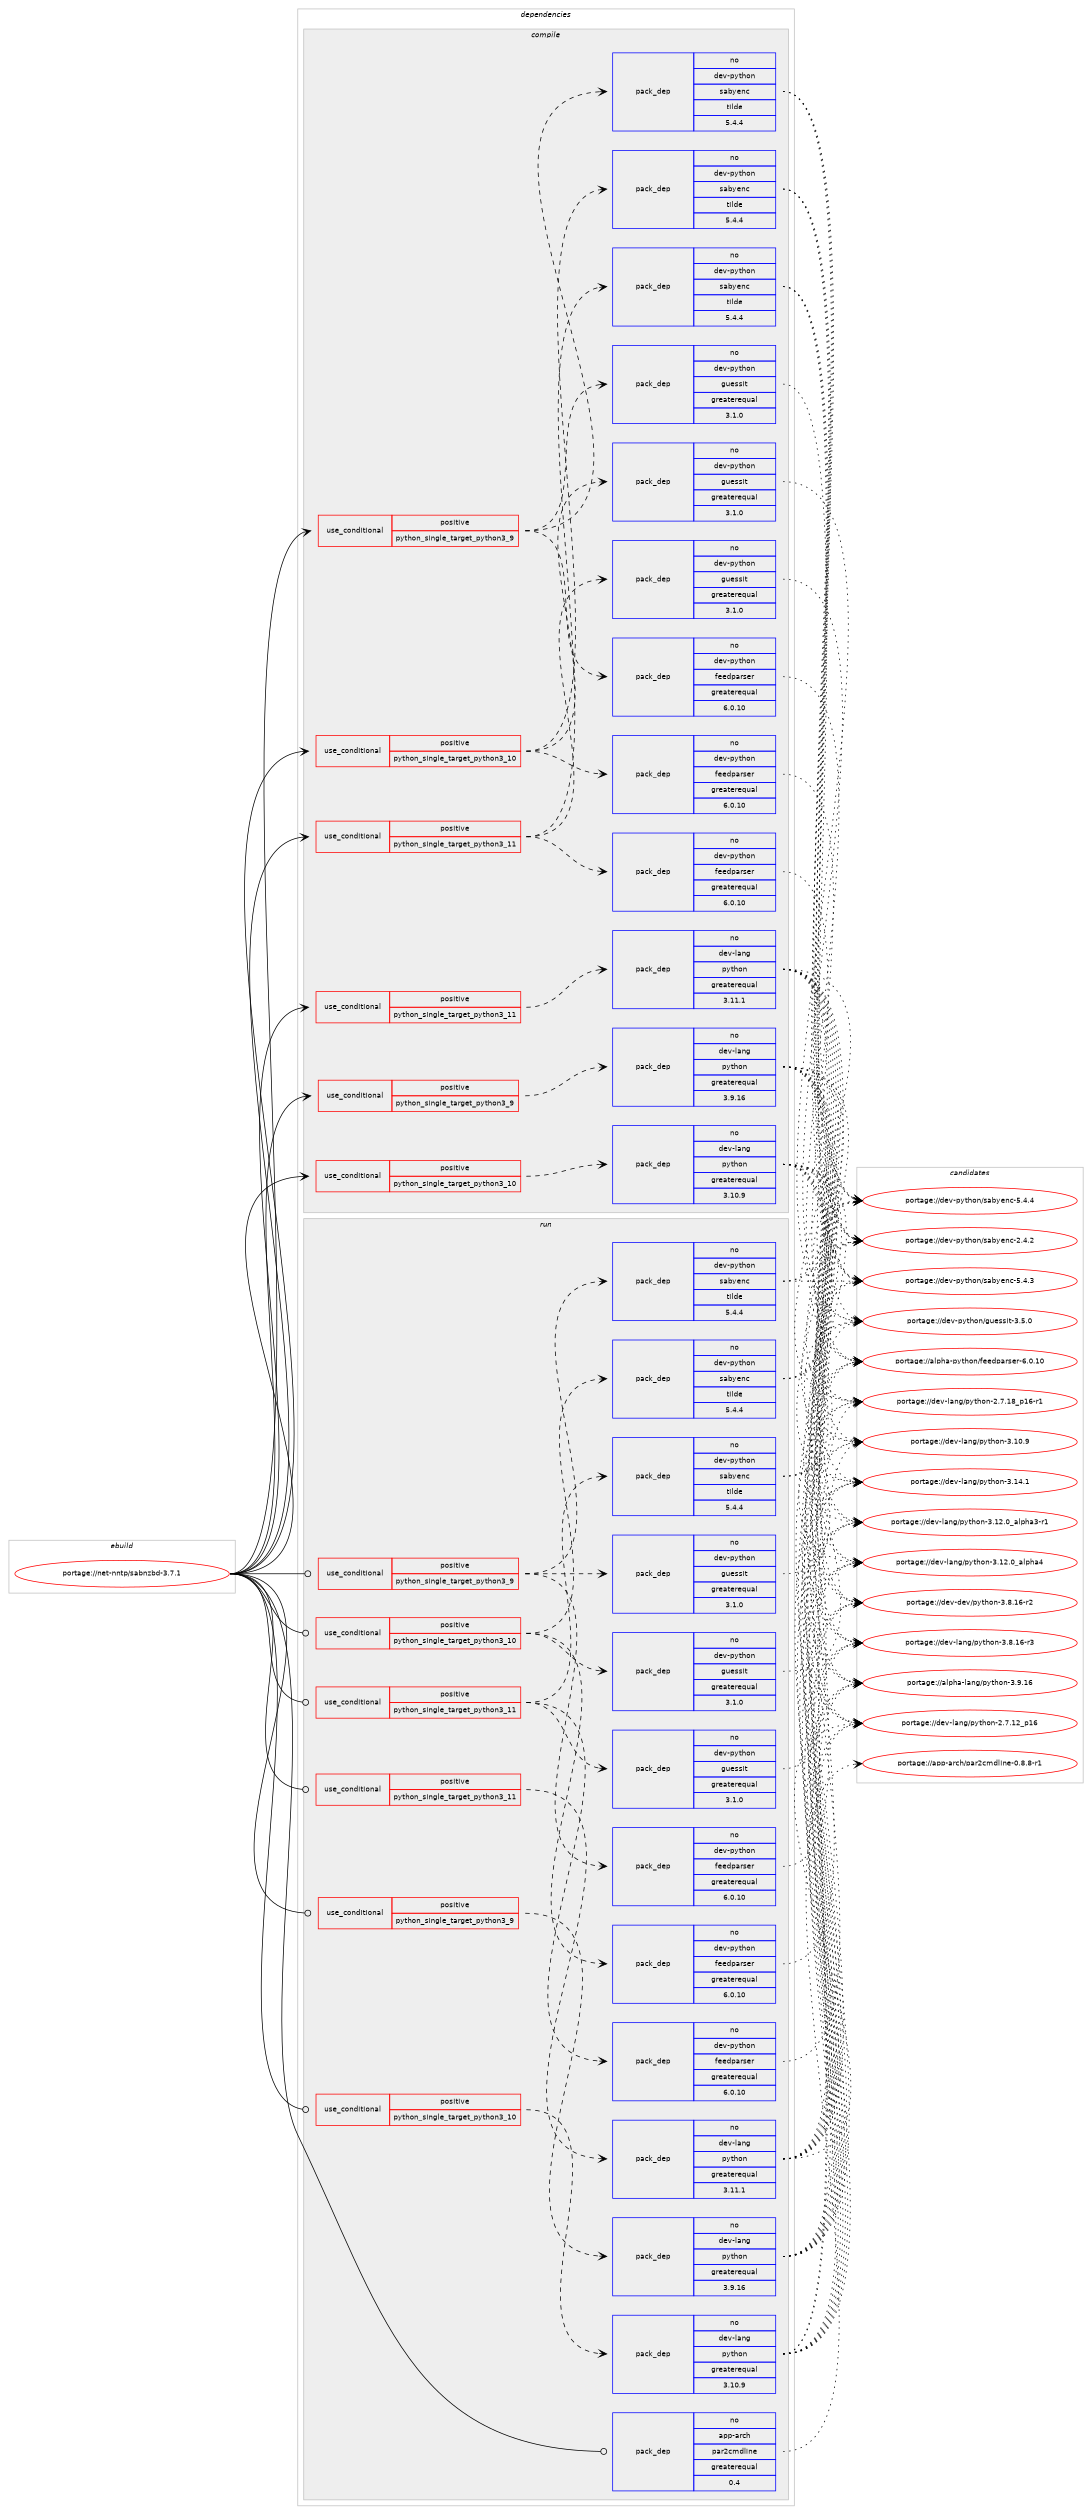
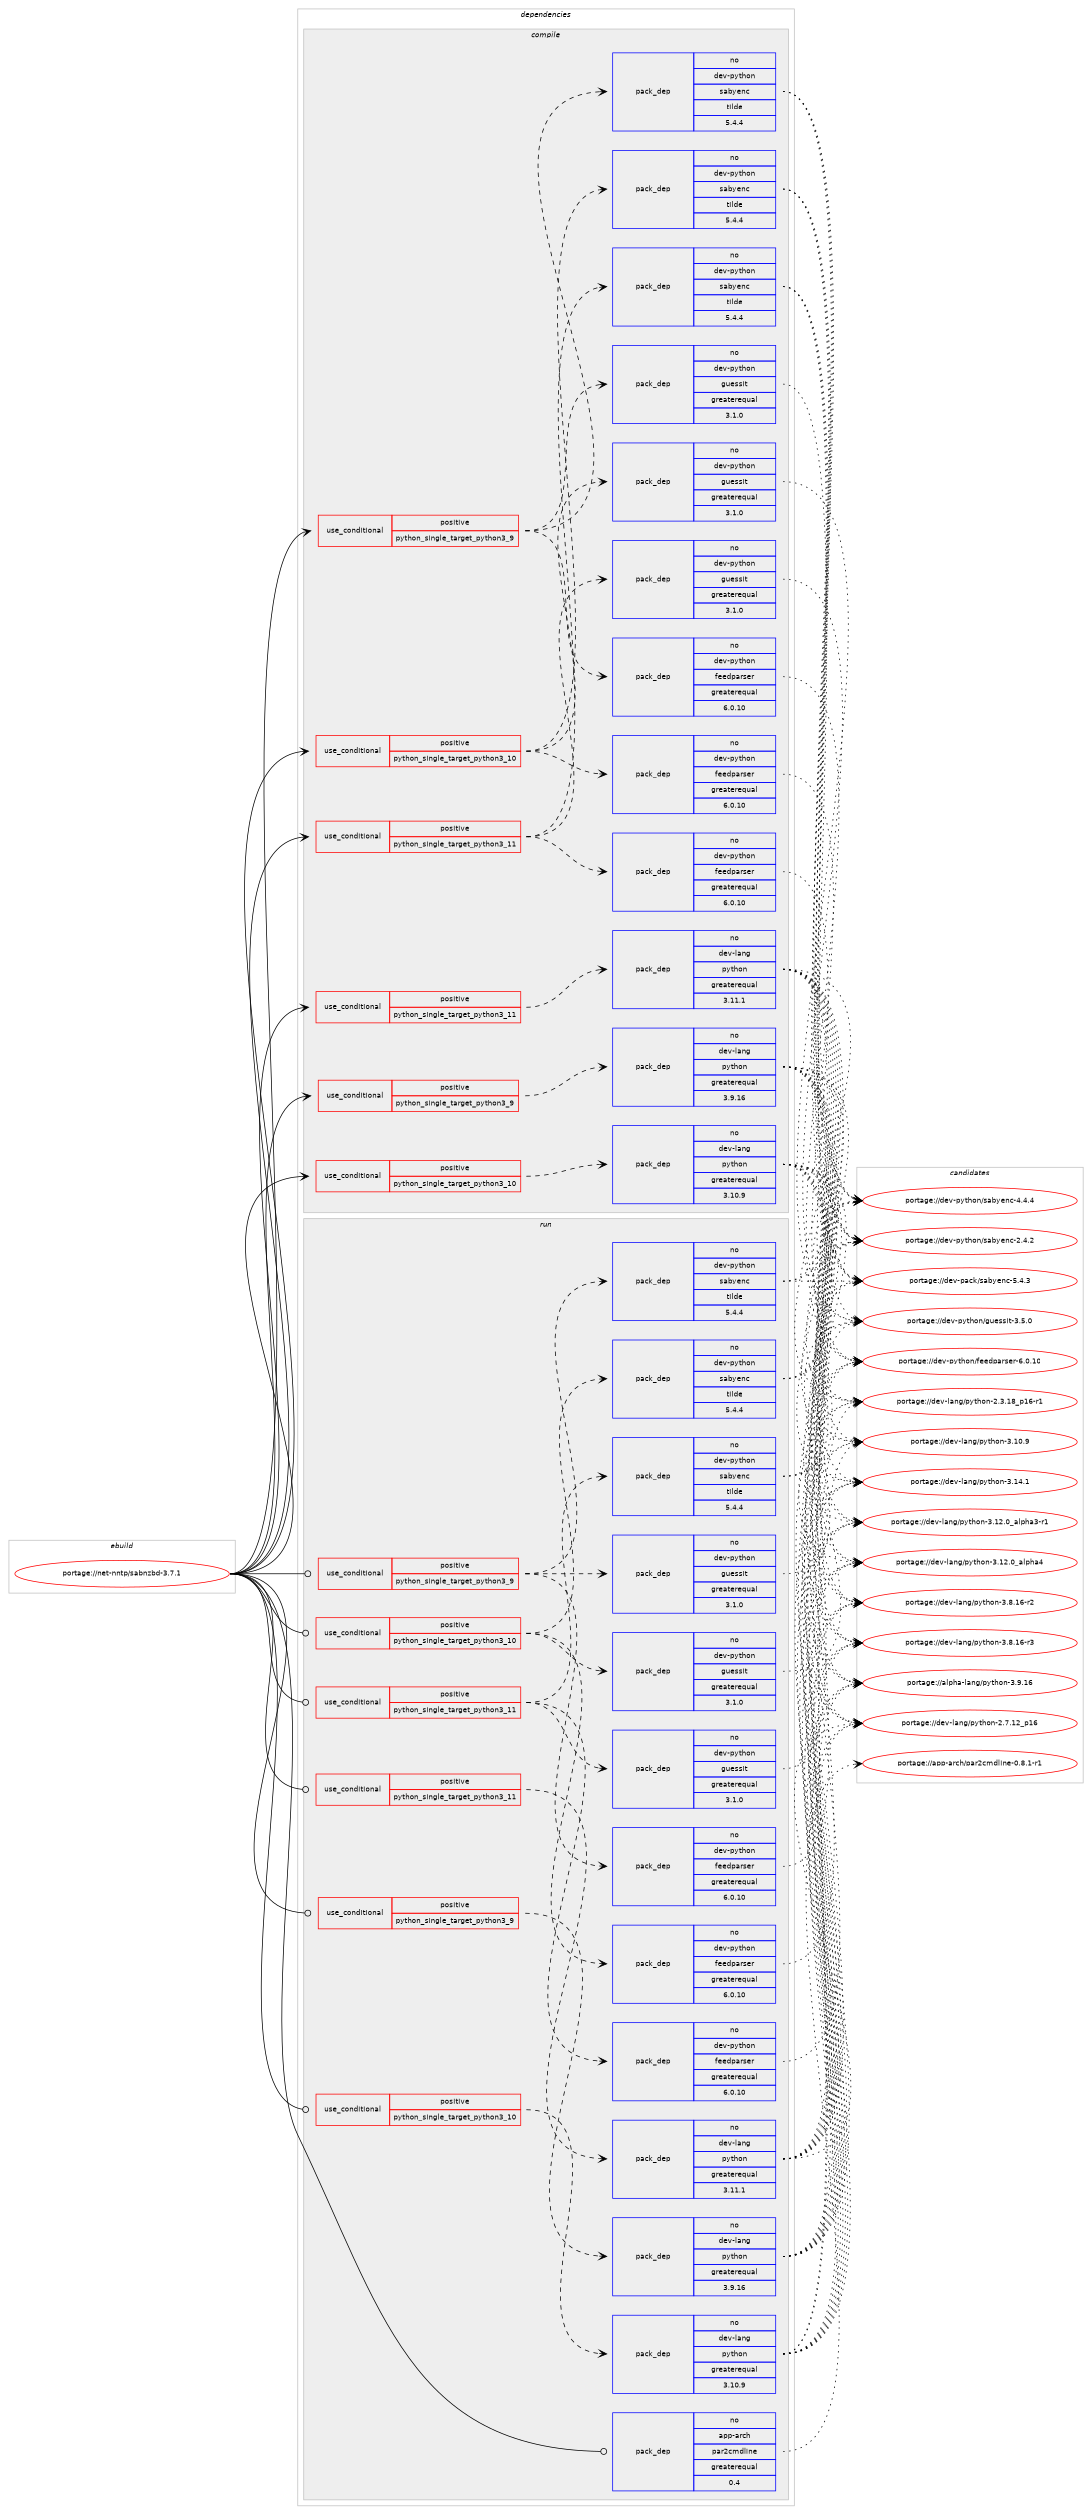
node "portage://dev-python/sabyenc-5.4.4": label "portage://dev-python/sabyenc-5.4.4" -> "portage://dev-python/sabyenc-4.4.4"
node "portage://dev-python/sabyenc-5.4.3": label "portage://dev-python/sabyenc-5.4.3" -> "portage://dev-pack/sabyenc-5.4.3"
node "portage://alpha-python/feedparser-6.0.10": label "portage://alpha-python/feedparser-6.0.10" -> "portage://dev-python/feedparser-6.0.10"
node "portage://dev-lang/python-2.7.18_p16-r1": label "portage://dev-lang/python-2.7.18_p16-r1" -> "portage://dev-lang/python-2.3.18_p16-r1"
node "portage://dev-dev/python-3.8.16-r2": label "portage://dev-dev/python-3.8.16-r2" -> "portage://dev-lang/python-3.8.16-r2"
node "portage://app-arch/par2cmdline-0.8.8-r1": label "portage://app-arch/par2cmdline-0.8.8-r1" -> "portage://app-arch/par2cmdline-0.8.1-r1"
